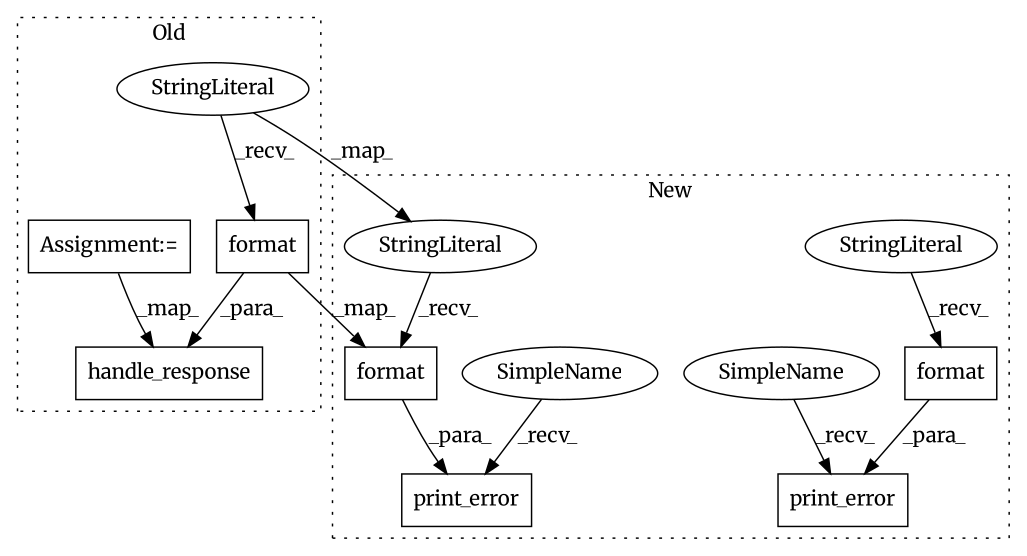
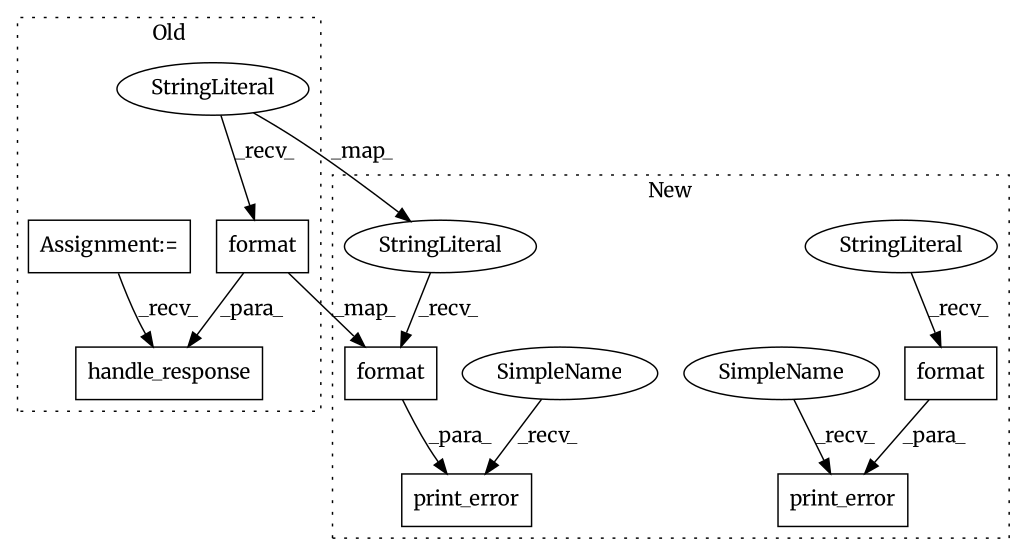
edge "Assignment:=" -> "handle_response": label "_map_" -> "_recv_"
